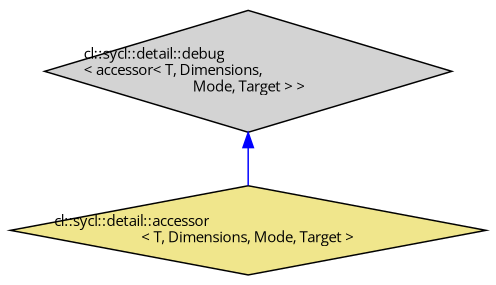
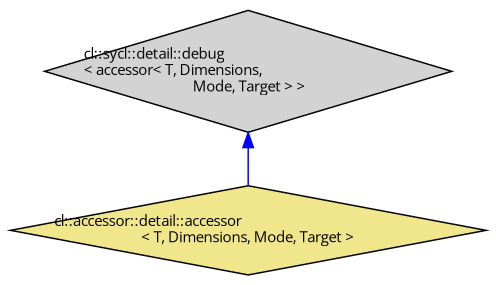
node "cl::sycl::detail::accessor < T, Dimensions, Mode, Target >": label "cl::sycl::detail::accessor < T, Dimensions, Mode, Target >" -> "cl::accessor::detail::accessor < T, Dimensions, Mode, Target >"
